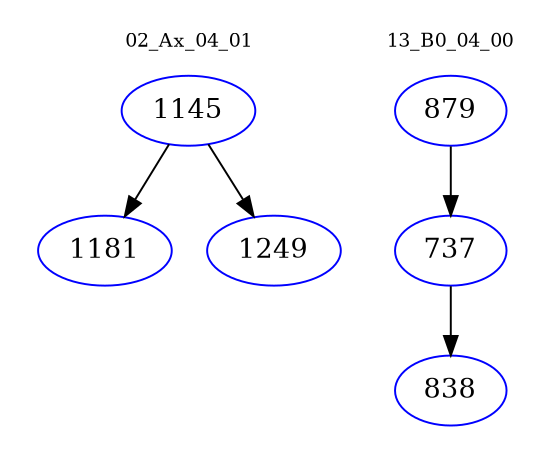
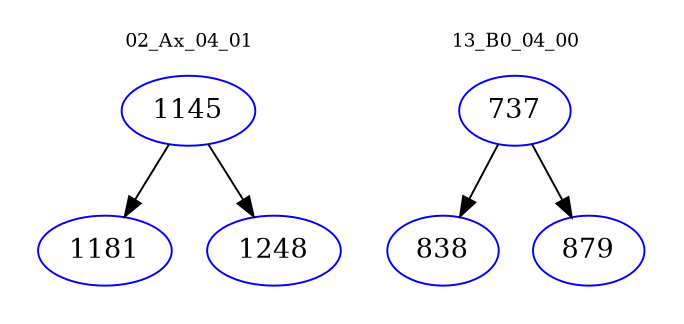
edge "879" -> "737": reversed
node "1249": label "1249" -> "1248"
